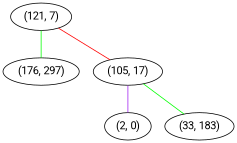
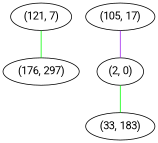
edge "(121, 7)" -- "(105, 17)": removed
edge "(105, 17)" -- "(33, 183)": now "(2, 0)" -- "(33, 183)"
